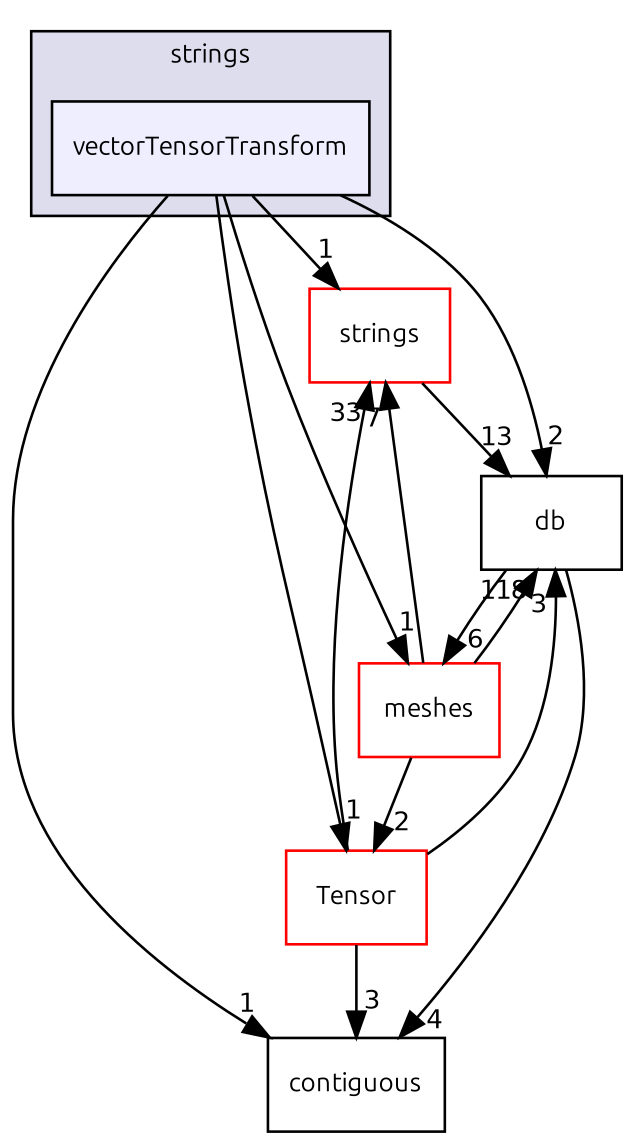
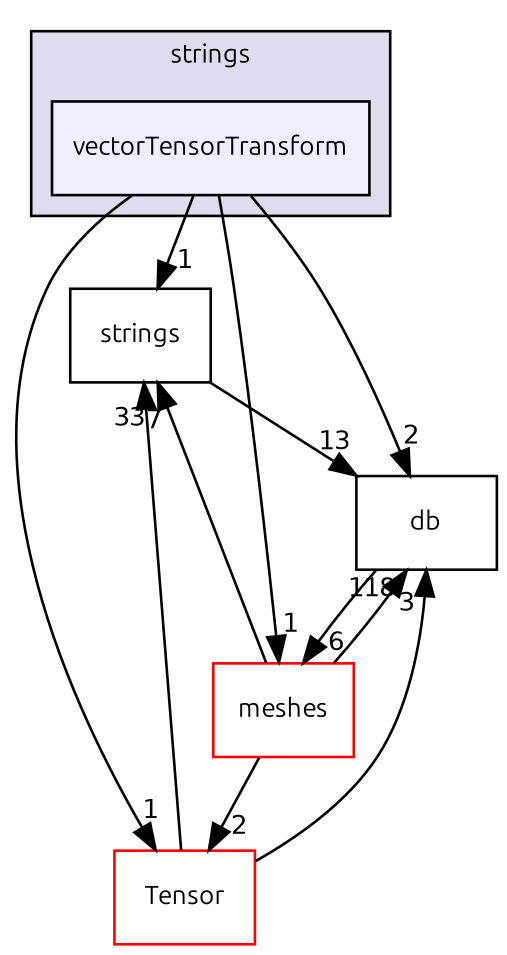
node "strings": color red -> black
node "contiguous": removed
